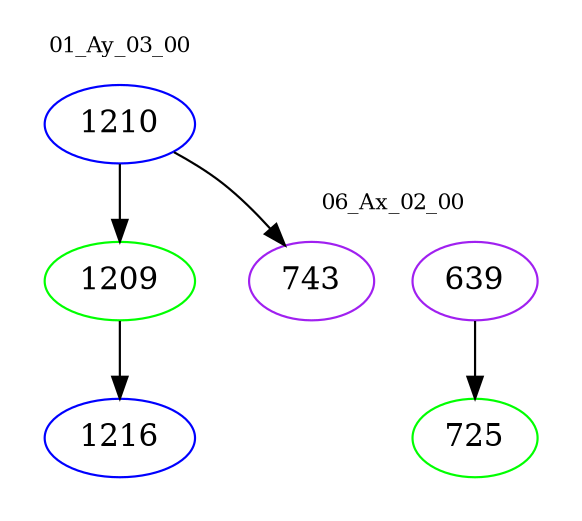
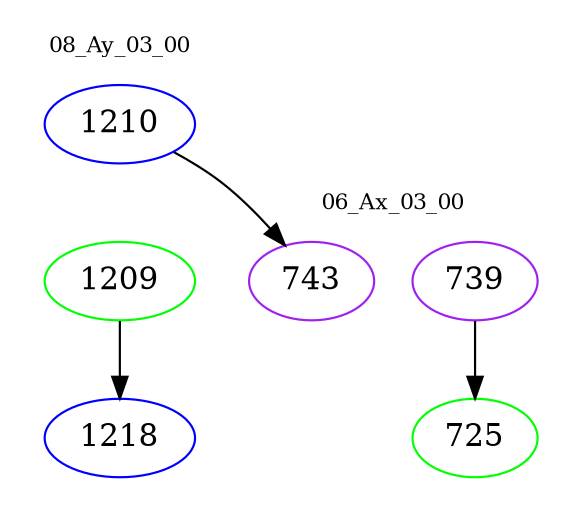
cluster "01_Ay_03_00": label "01_Ay_03_00" -> "08_Ay_03_00"
edge "1210" -> "1209": removed
cluster "06_Ax_02_00": label "06_Ax_02_00" -> "06_Ax_03_00"
node "639": label "639" -> "739"
node "1216": label "1216" -> "1218"
